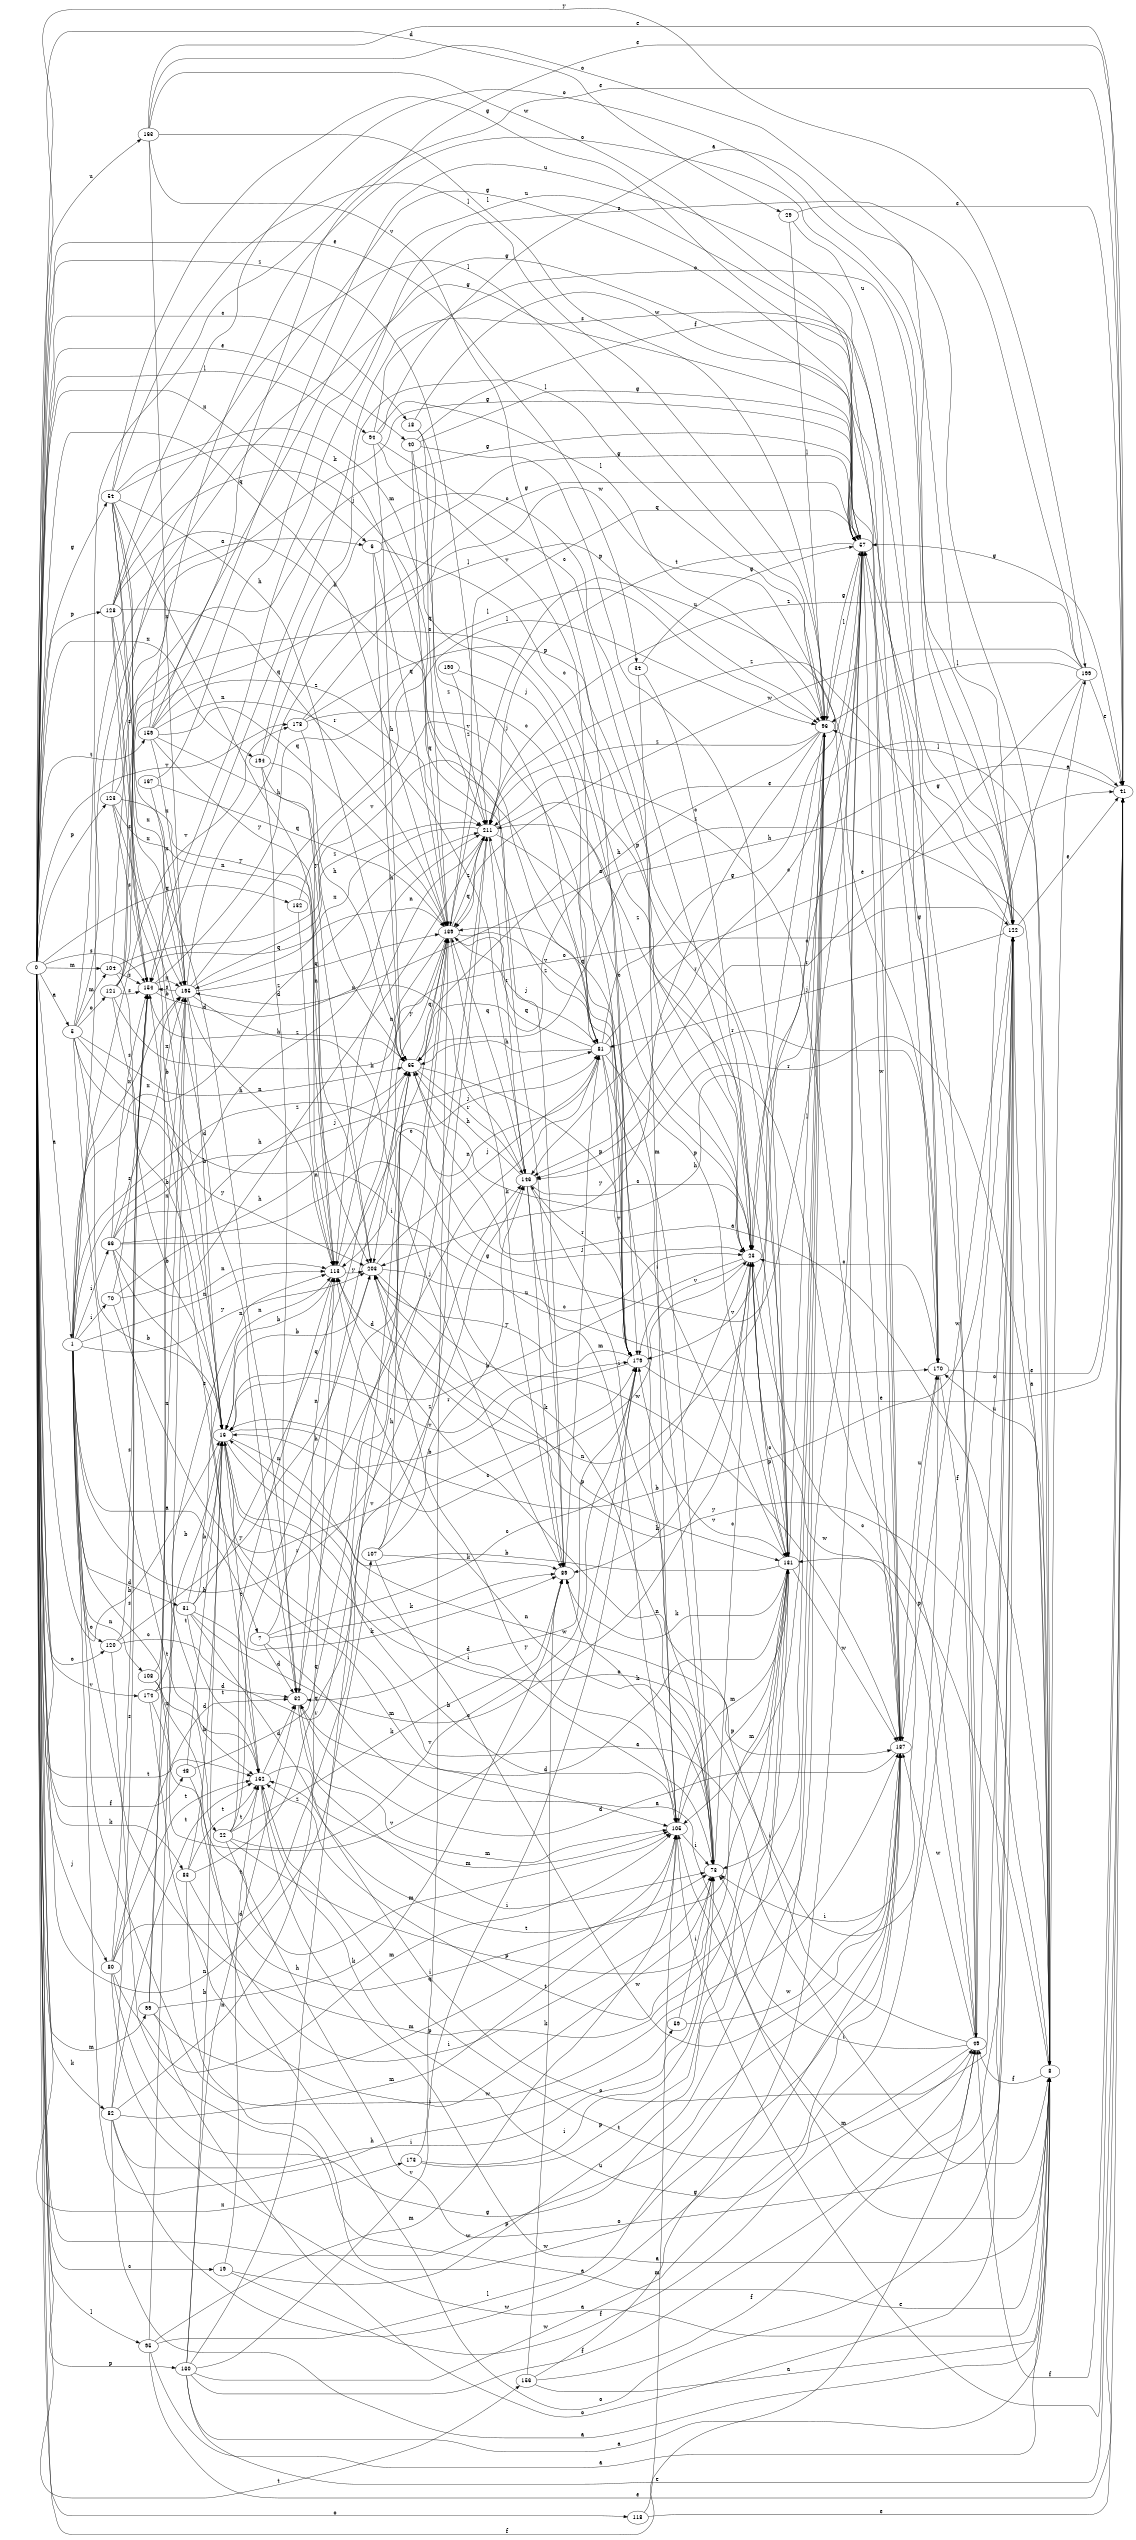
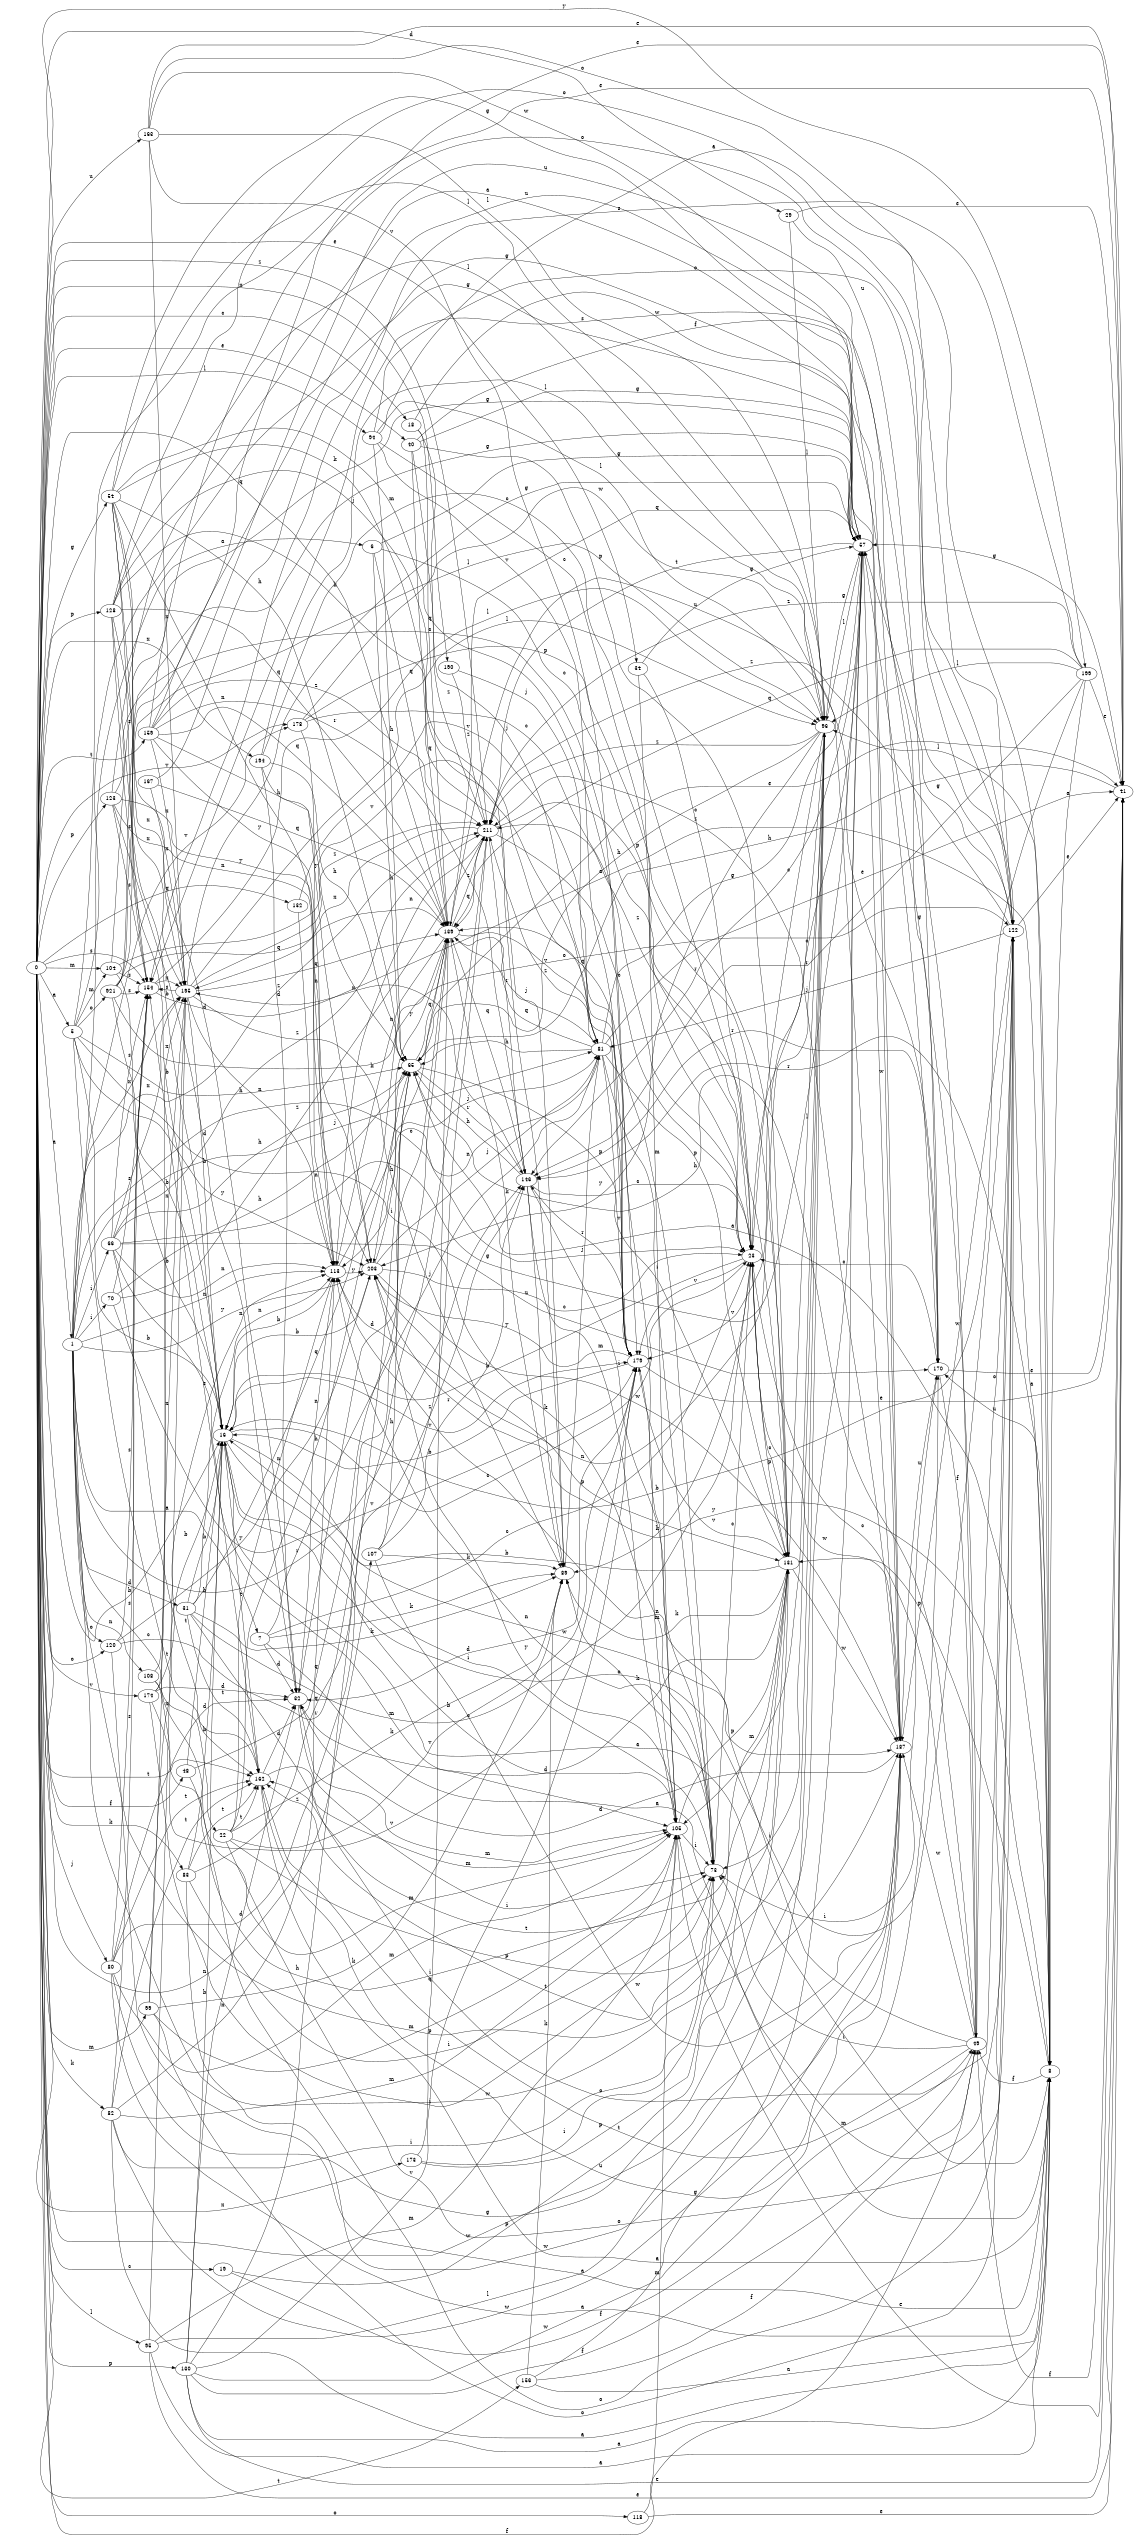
edge "123" -> "57": label "g" -> "a"
edge "0" -> "6": now "0" -> "190"
edge "199" -> "139": label "w" -> "q"
node "121": label "121" -> "921"
edge "154" -> "65": now "203" -> "65"
edge "8" -> "199": reversed
edge "131" -> "105": now "179" -> "105"
node "59": removed
edge "19" -> "162": removed, label "t"
